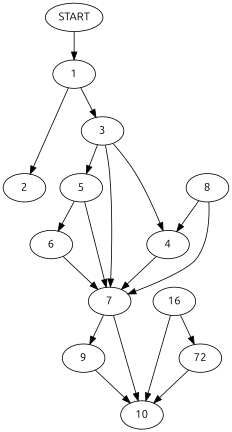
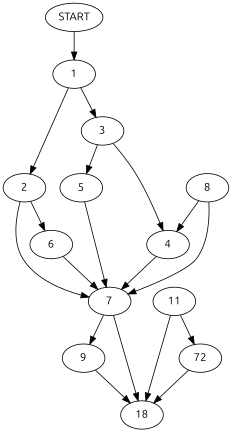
edge "3" -> "7": now "2" -> "7"
edge "5" -> "6": now "2" -> "6"
node "16": label "16" -> "11"
node "10": label "10" -> "18"
